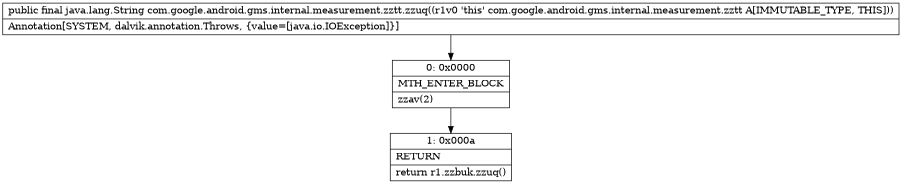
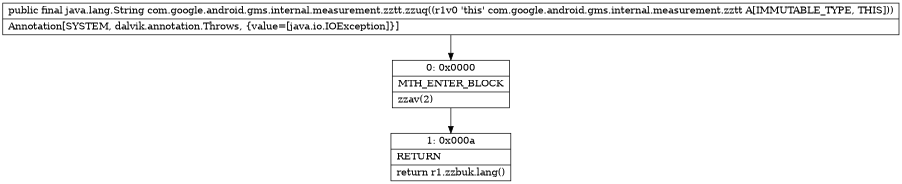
node "1: 0x000a": text "return r1.zzbuk.zzuq()" -> "return r1.zzbuk.lang()"
